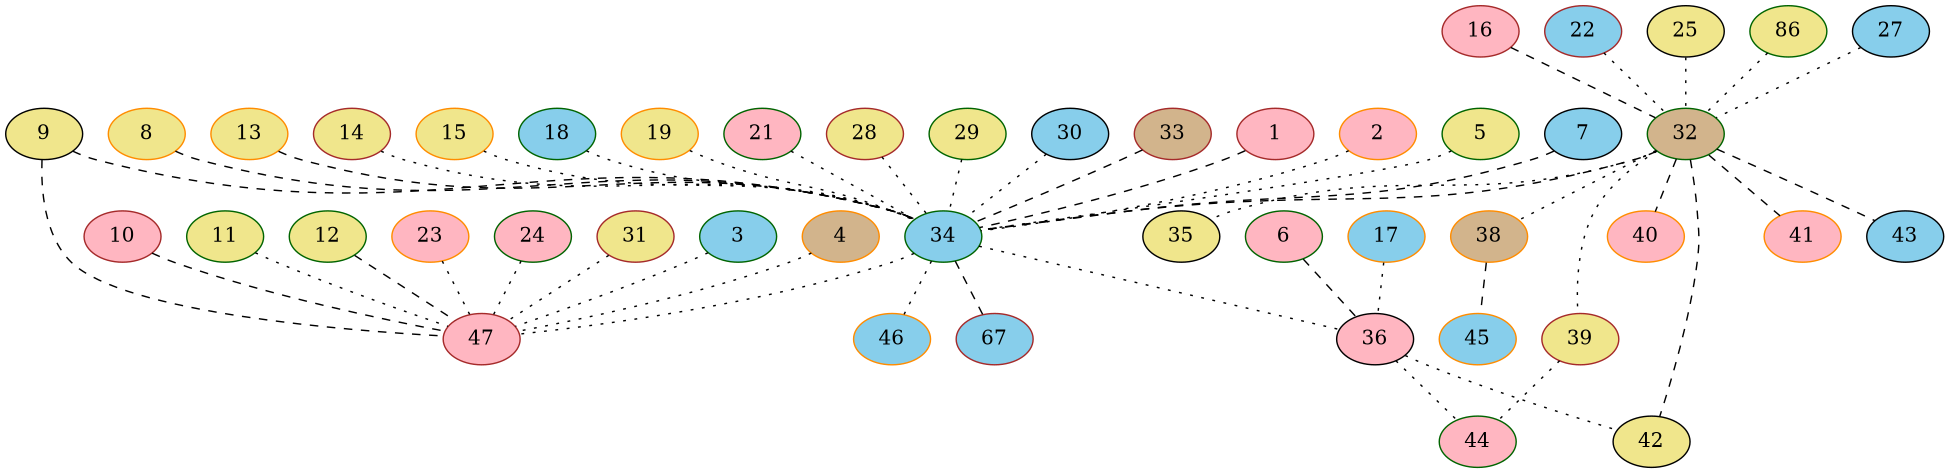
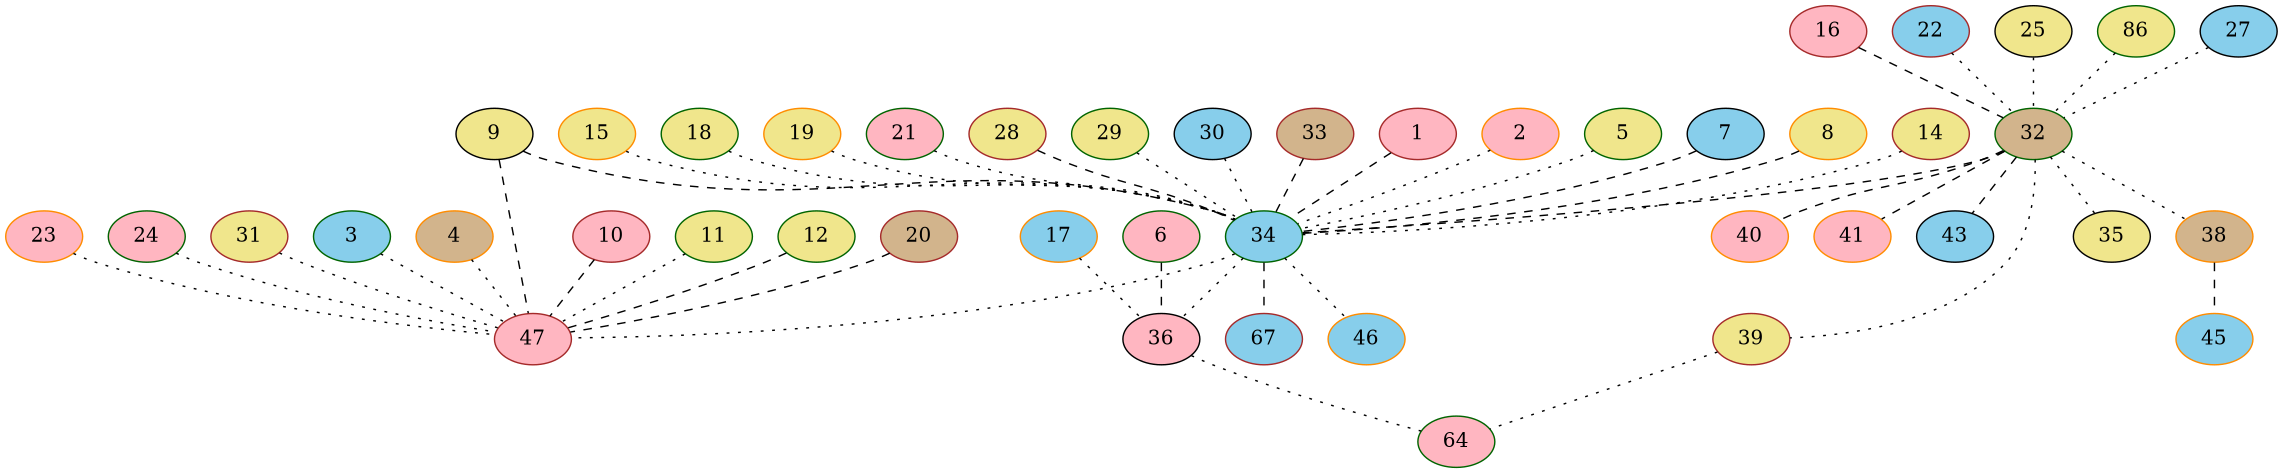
node "13": removed
node "18": fillcolor skyblue -> khaki
edge "28" -- "34": style dotted -> dashed
node "20": added
node "44": label "44" -> "64"
node "42": removed
